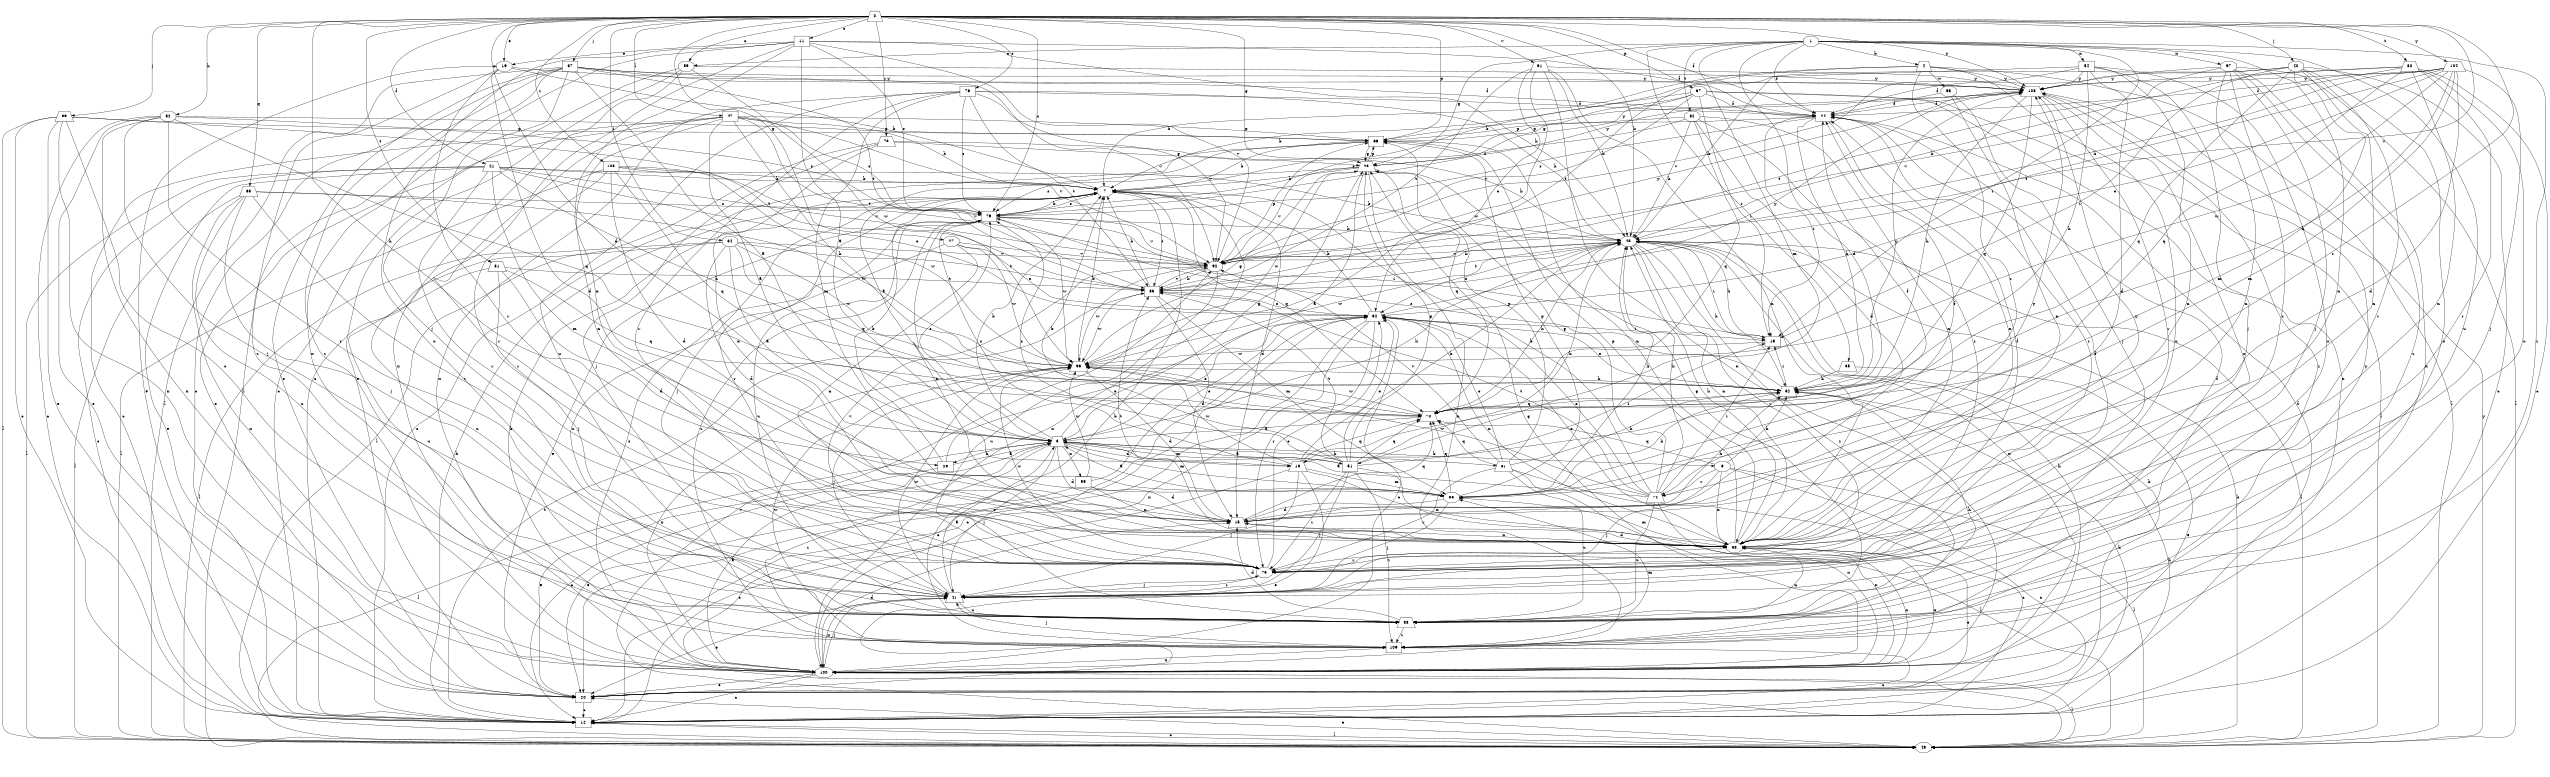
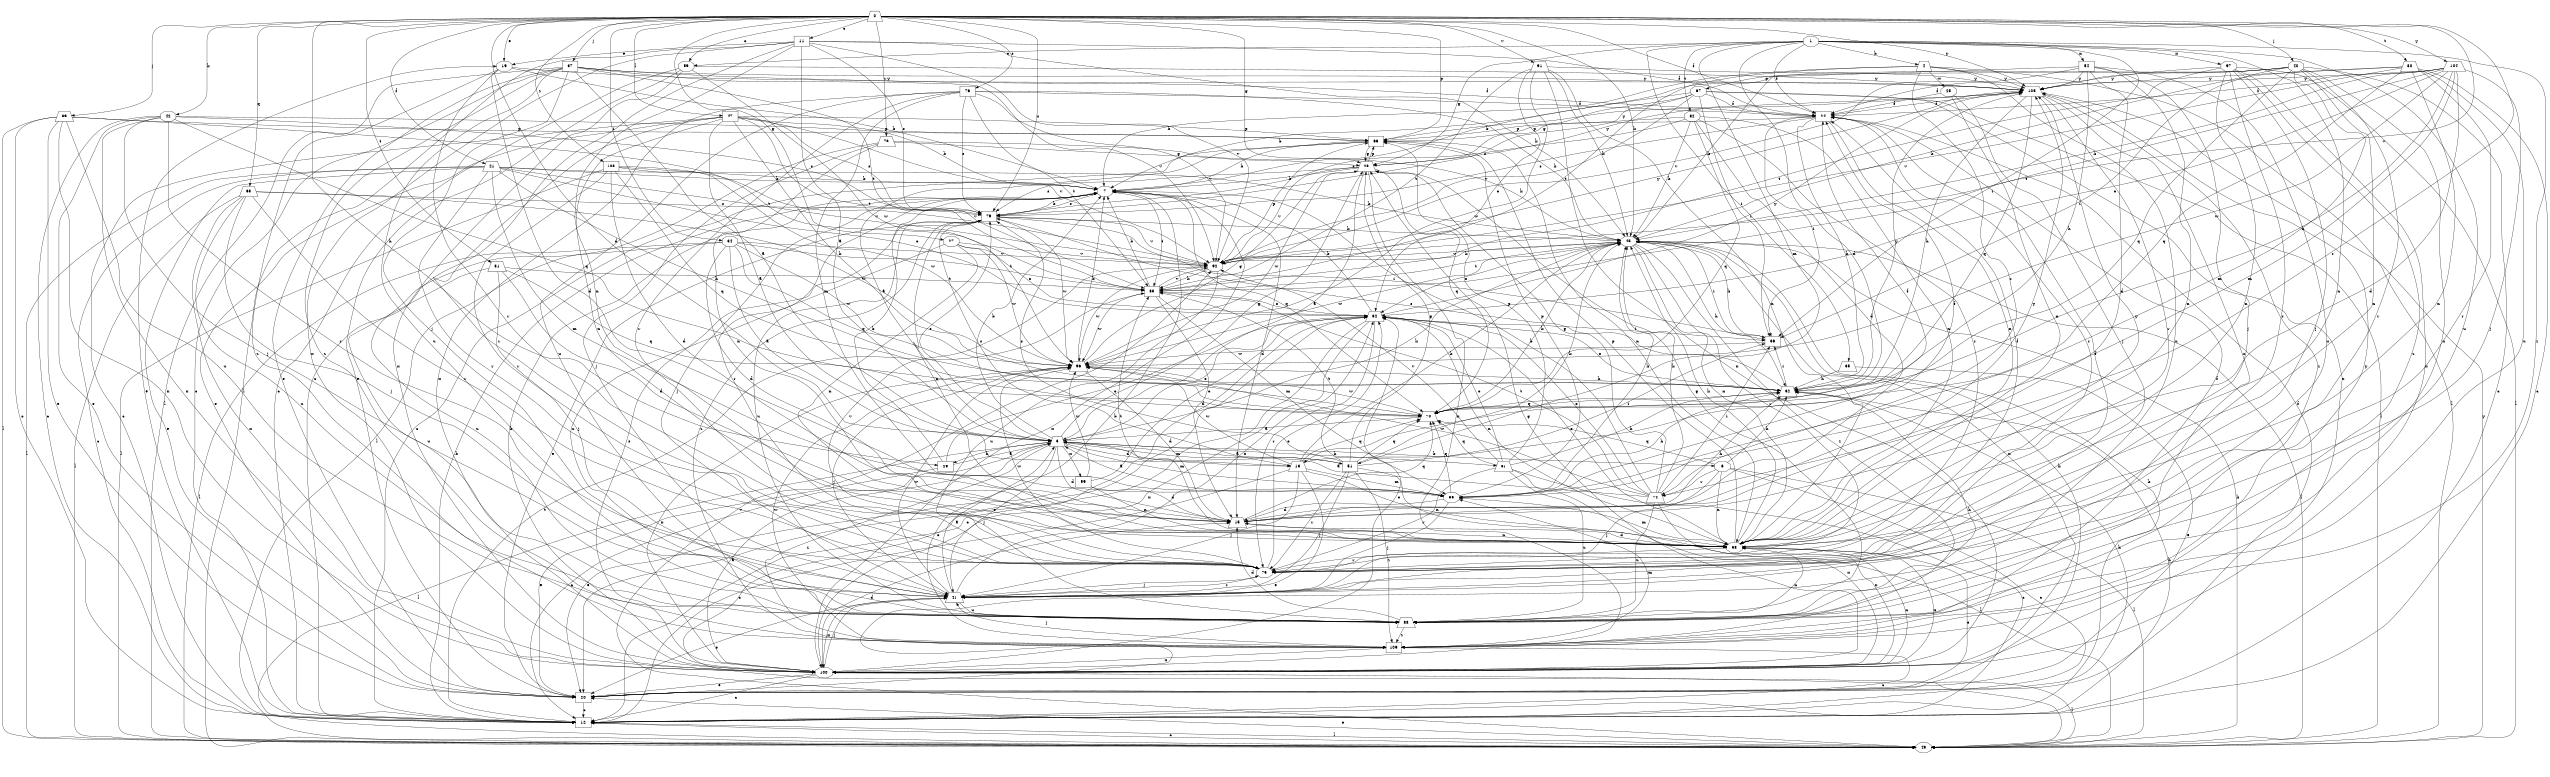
edge "0" -> "67": now "40" -> "67"
node "95": label "95" -> "25"
node "52": label "52" -> "42"
node "16": label "16" -> "36"
edge "51" -> "7": removed, label "b"
edge "51" -> "62": now "41" -> "62"
